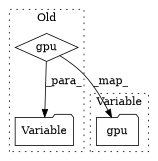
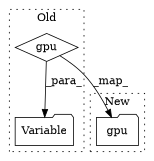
cluster "Variable": label "Variable" -> "New"
